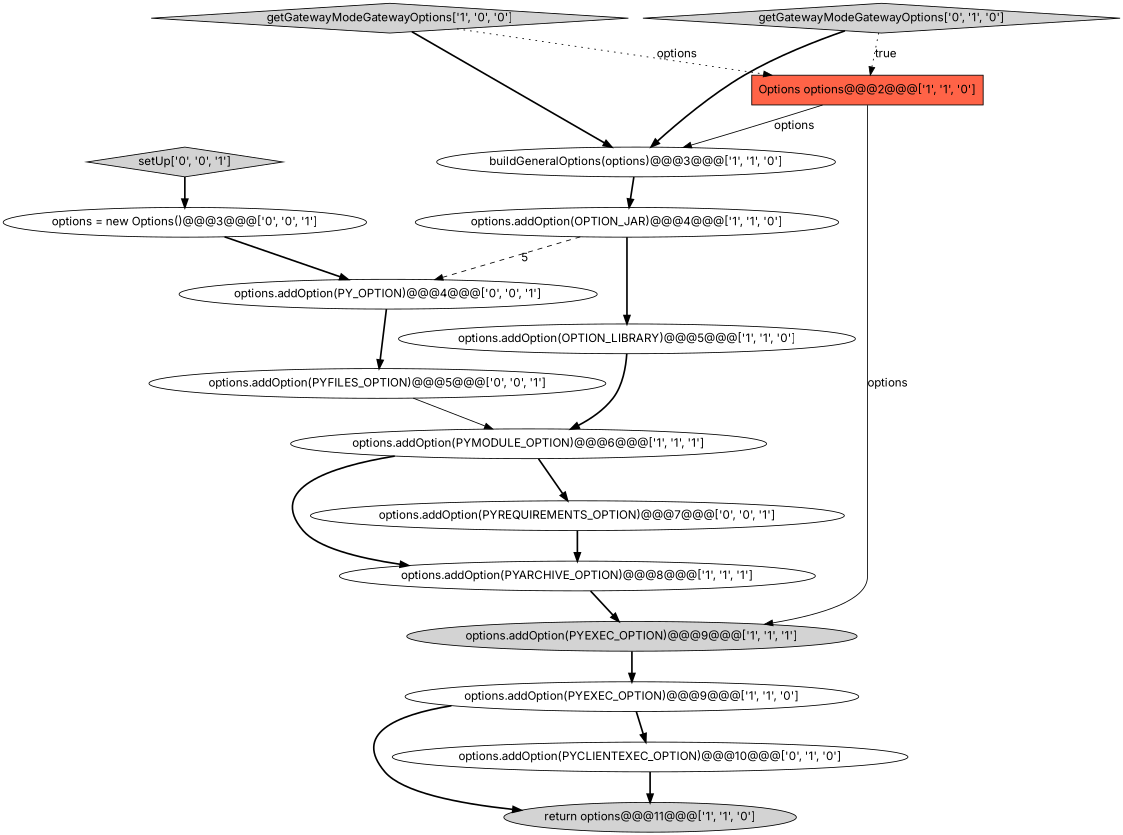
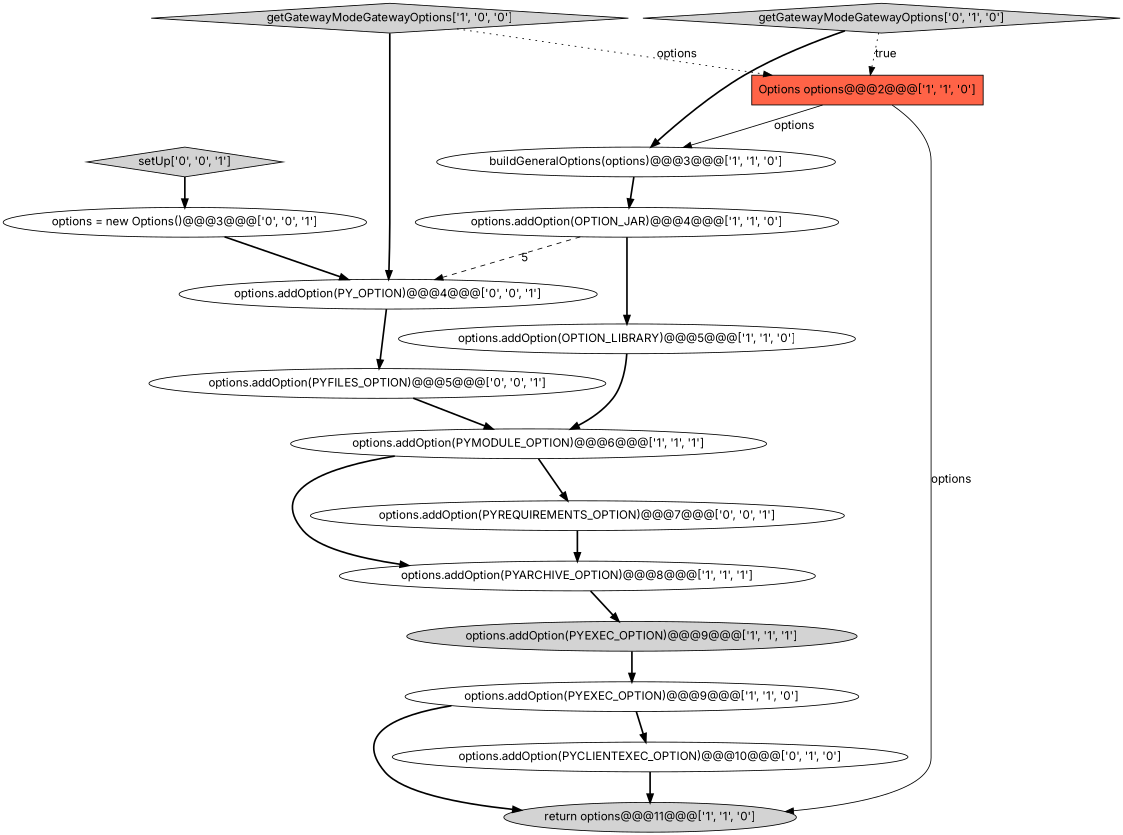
edge "getGatewayModeGatewayOptions['1', '0', '0']" -> "buildGeneralOptions(options)@@@3@@@['1', '1', '0']": now "getGatewayModeGatewayOptions['1', '0', '0']" -> "options.addOption(PY_OPTION)@@@4@@@['0', '0', '1']"
edge "Options options@@@2@@@['1', '1', '0']" -> "options.addOption(PYEXEC_OPTION)@@@9@@@['1', '1', '1']": now "Options options@@@2@@@['1', '1', '0']" -> "return options@@@11@@@['1', '1', '0']"
edge "options.addOption(PYFILES_OPTION)@@@5@@@['0', '0', '1']" -> "options.addOption(PYMODULE_OPTION)@@@6@@@['1', '1', '1']": style solid -> bold
